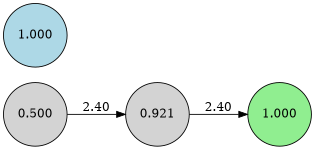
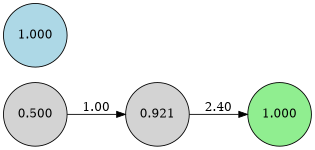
edge "0.500" -> "0.921": label "2.40" -> "1.00"
